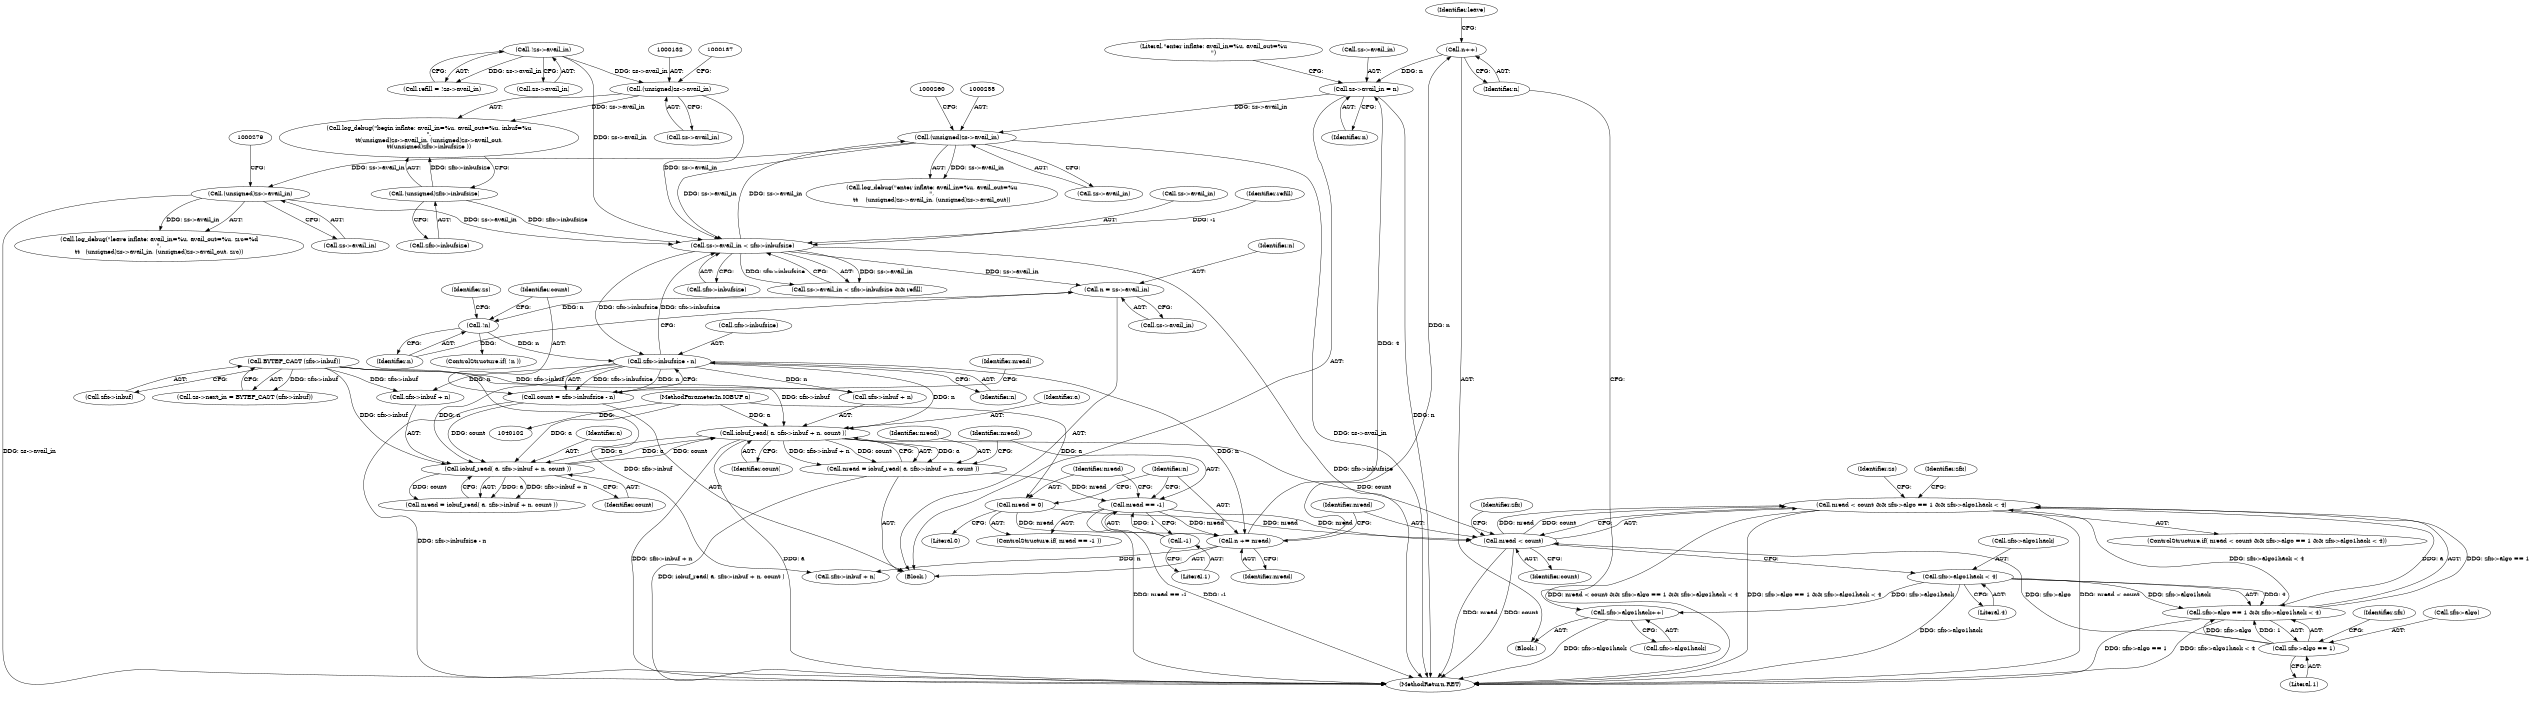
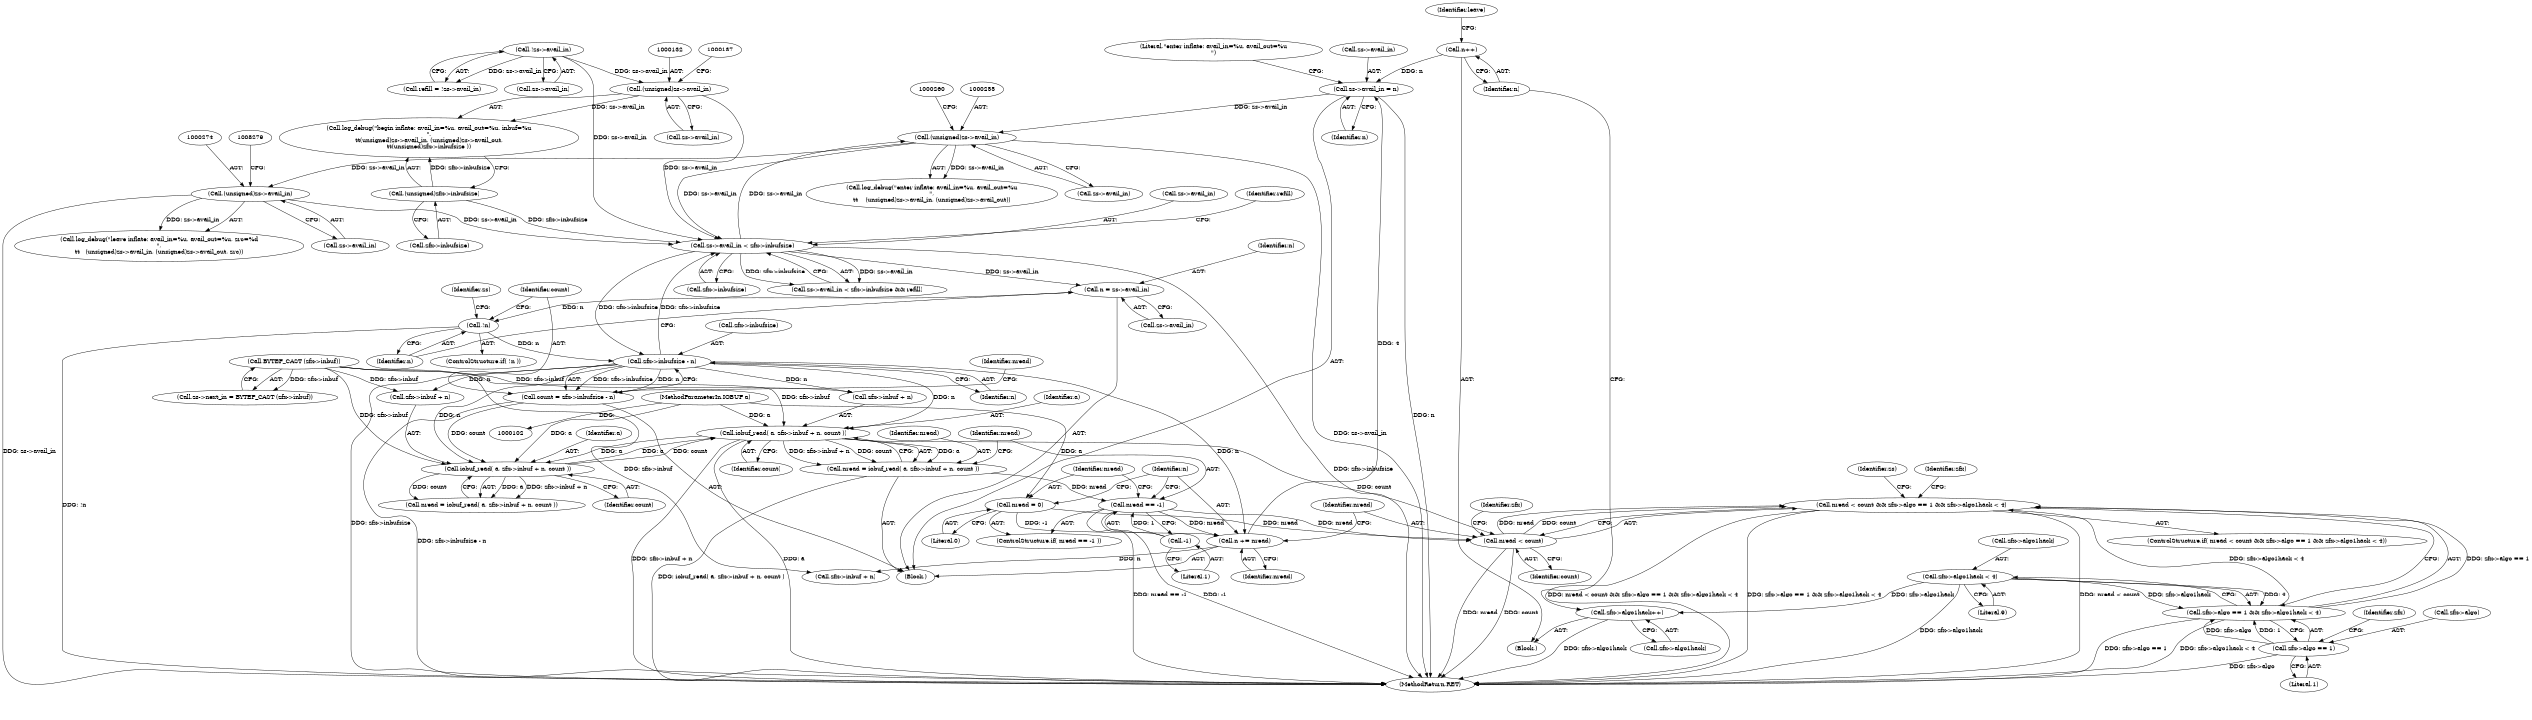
node "1000274": added
node "1000279": label "1000279" -> "1008279"
edge "(Identifier,refill)" -> "(Call,zs->avail_in < zfx->inbufsize)": label "DDG: -1" -> "CFG: "
edge "(Call,!n)" -> "(ControlStructure,if( !n ))": label "DDG: " -> "AST: "
edge "(Call,n += nread)" -> "(Call,n++)": removed, label "DDG: n"
node "(Call,zfx->inbuf)": removed
node "1040102": label "1040102" -> "1000102"
edge "(Literal,0)" -> "(Call,nread = 0)": added, label "AST:"
edge "(Call,nread = 0)" -> "(Call,n += nread)": label "DDG: nread" -> "DDG: -1"
edge "(Call,zfx->algo == 1)" -> "(Call,nread < count)": now "(Call,zfx->algo == 1)" -> "(MethodReturn,RET)"
edge "(Call,nread < count)" -> "(Call,zfx->algo1hack < 4)": now "(Call,zfx->algo == 1 && zfx->algo1hack < 4)" -> "(Call,zfx->algo1hack < 4)"
edge "(Call,nread < count && zfx->algo == 1 && zfx->algo1hack < 4)" -> "(Call,zfx->algo == 1 && zfx->algo1hack < 4)": label "DDG: a" -> "CFG: "
node "(Literal,4)": label "(Literal,4)" -> "(Literal,9)"
edge "(Call,zfx->algo == 1 && zfx->algo1hack < 4)" -> "(Call,zfx->algo == 1)": label "AST: " -> "CFG: "
edge "(Call,zfx->inbufsize - n)" -> "(MethodReturn,RET)": added, label "DDG: zfx->inbufsize"
edge "(Call,!n)" -> "(MethodReturn,RET)": added, label "DDG: !n"
